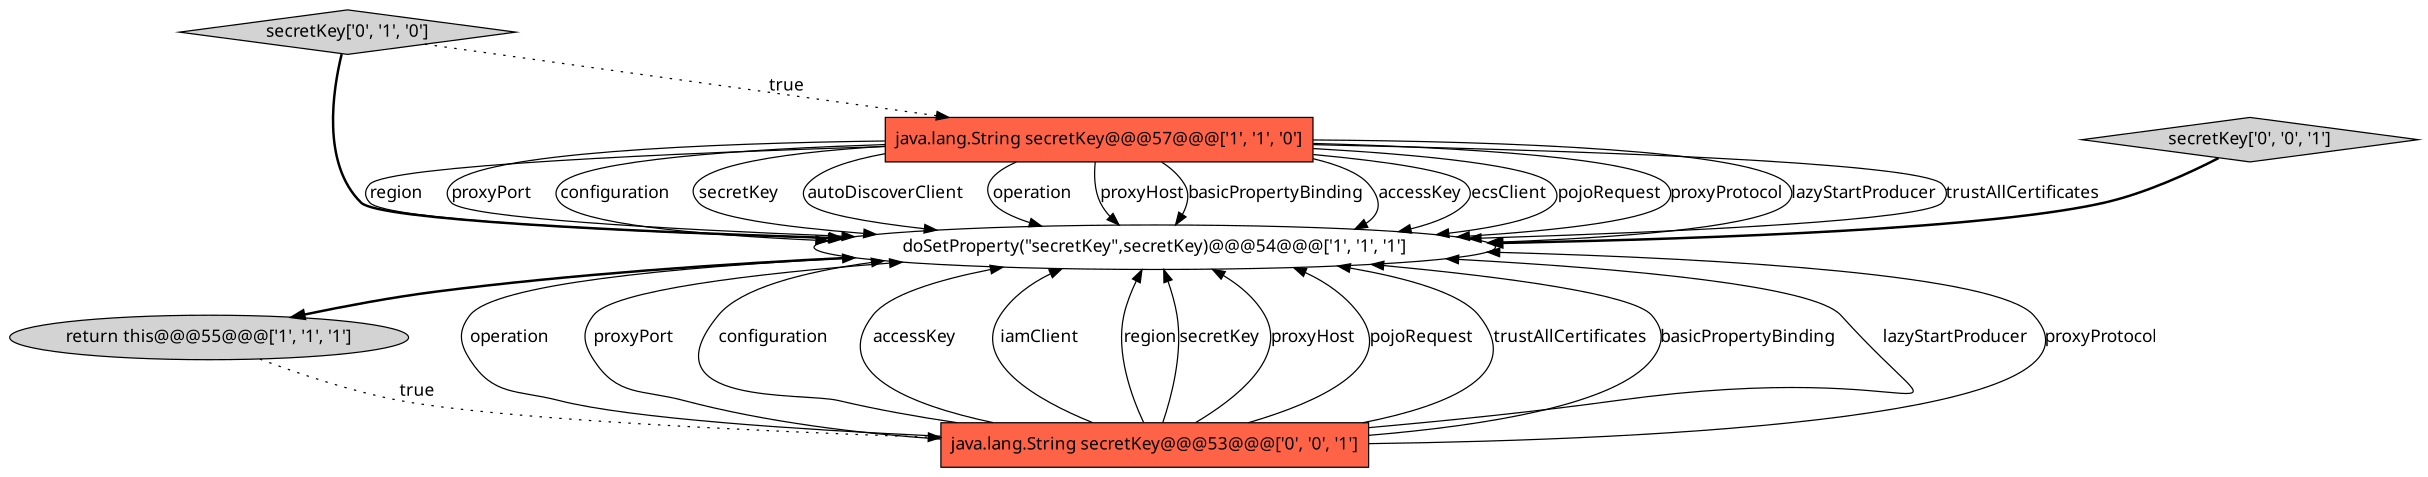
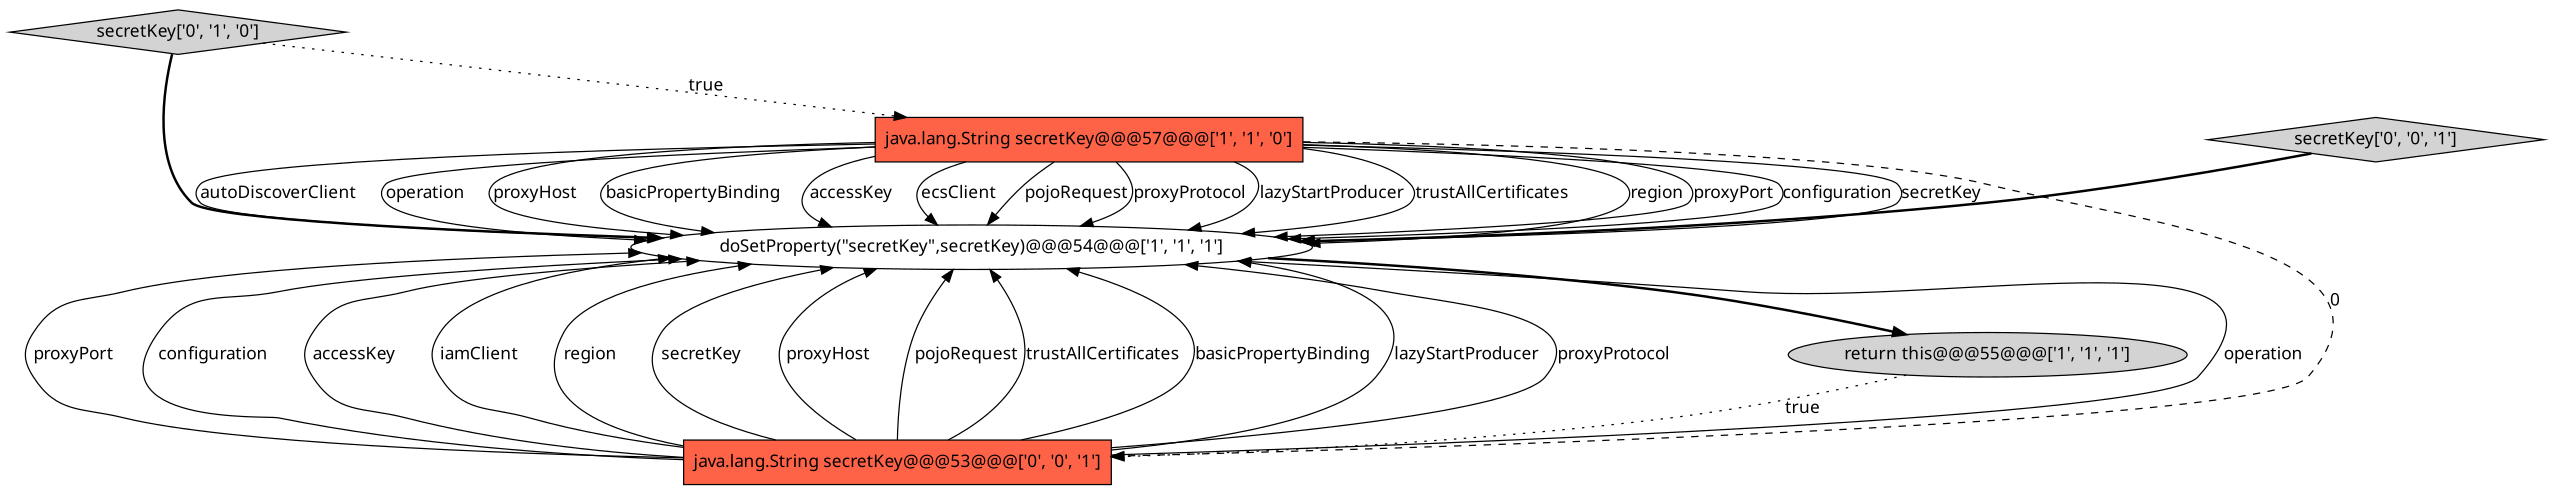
edge "java.lang.String secretKey@@@57@@@['1', '1', '0']" -> "java.lang.String secretKey@@@53@@@['0', '0', '1']": added, label "0"
